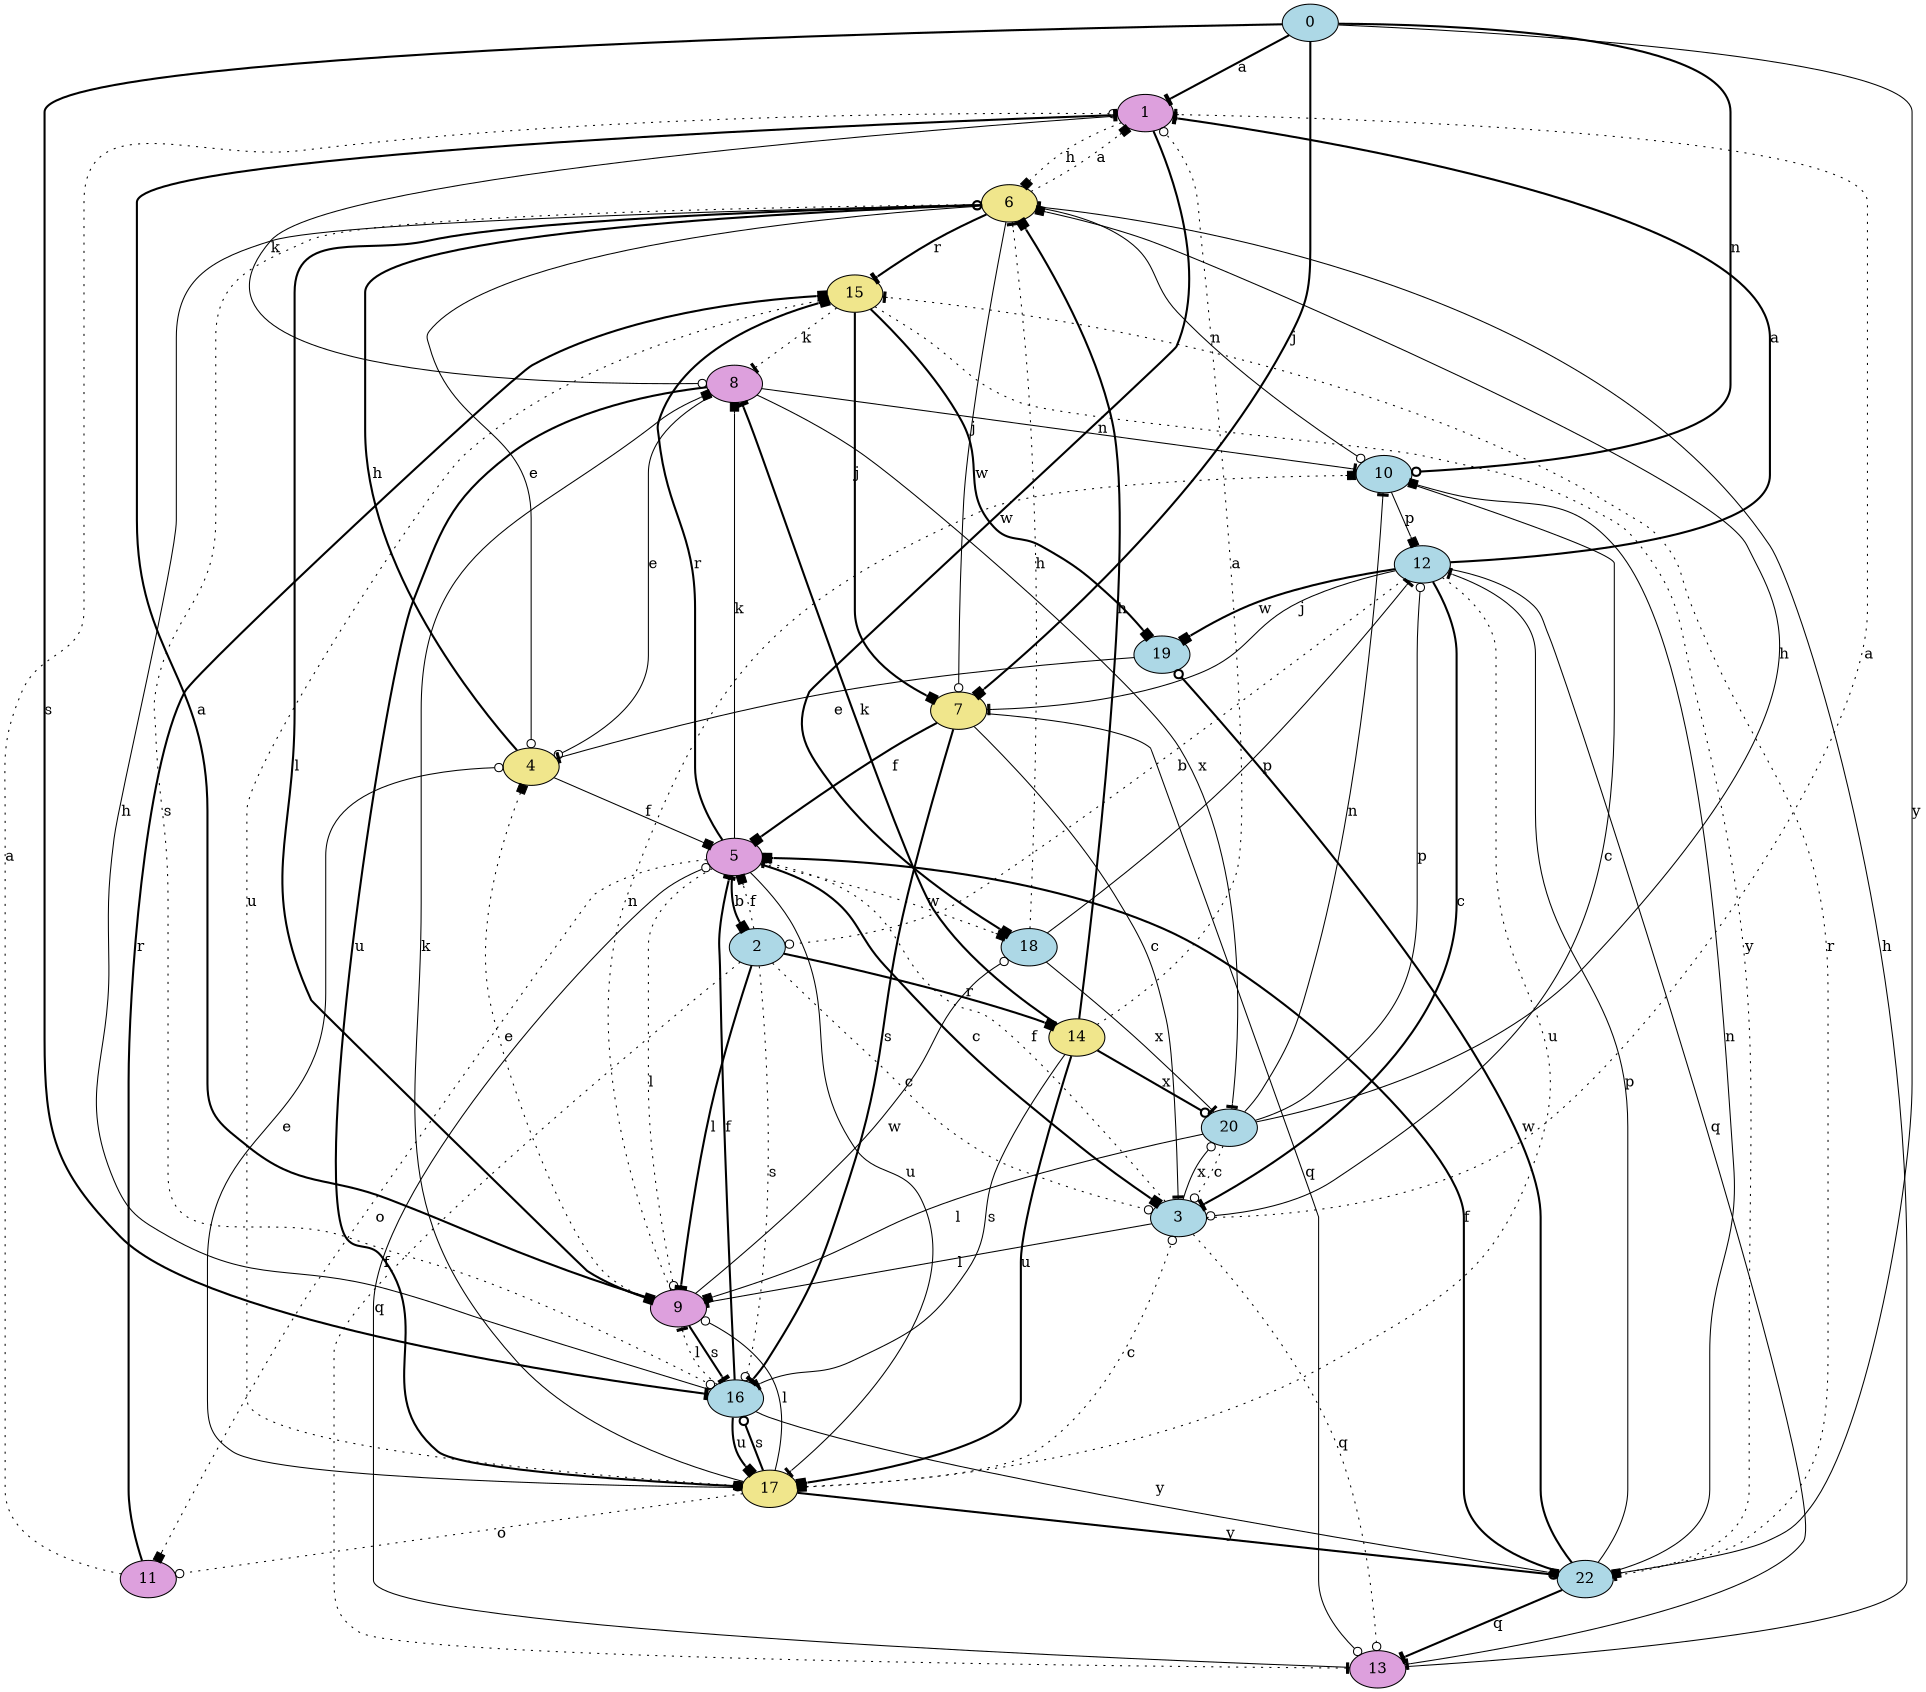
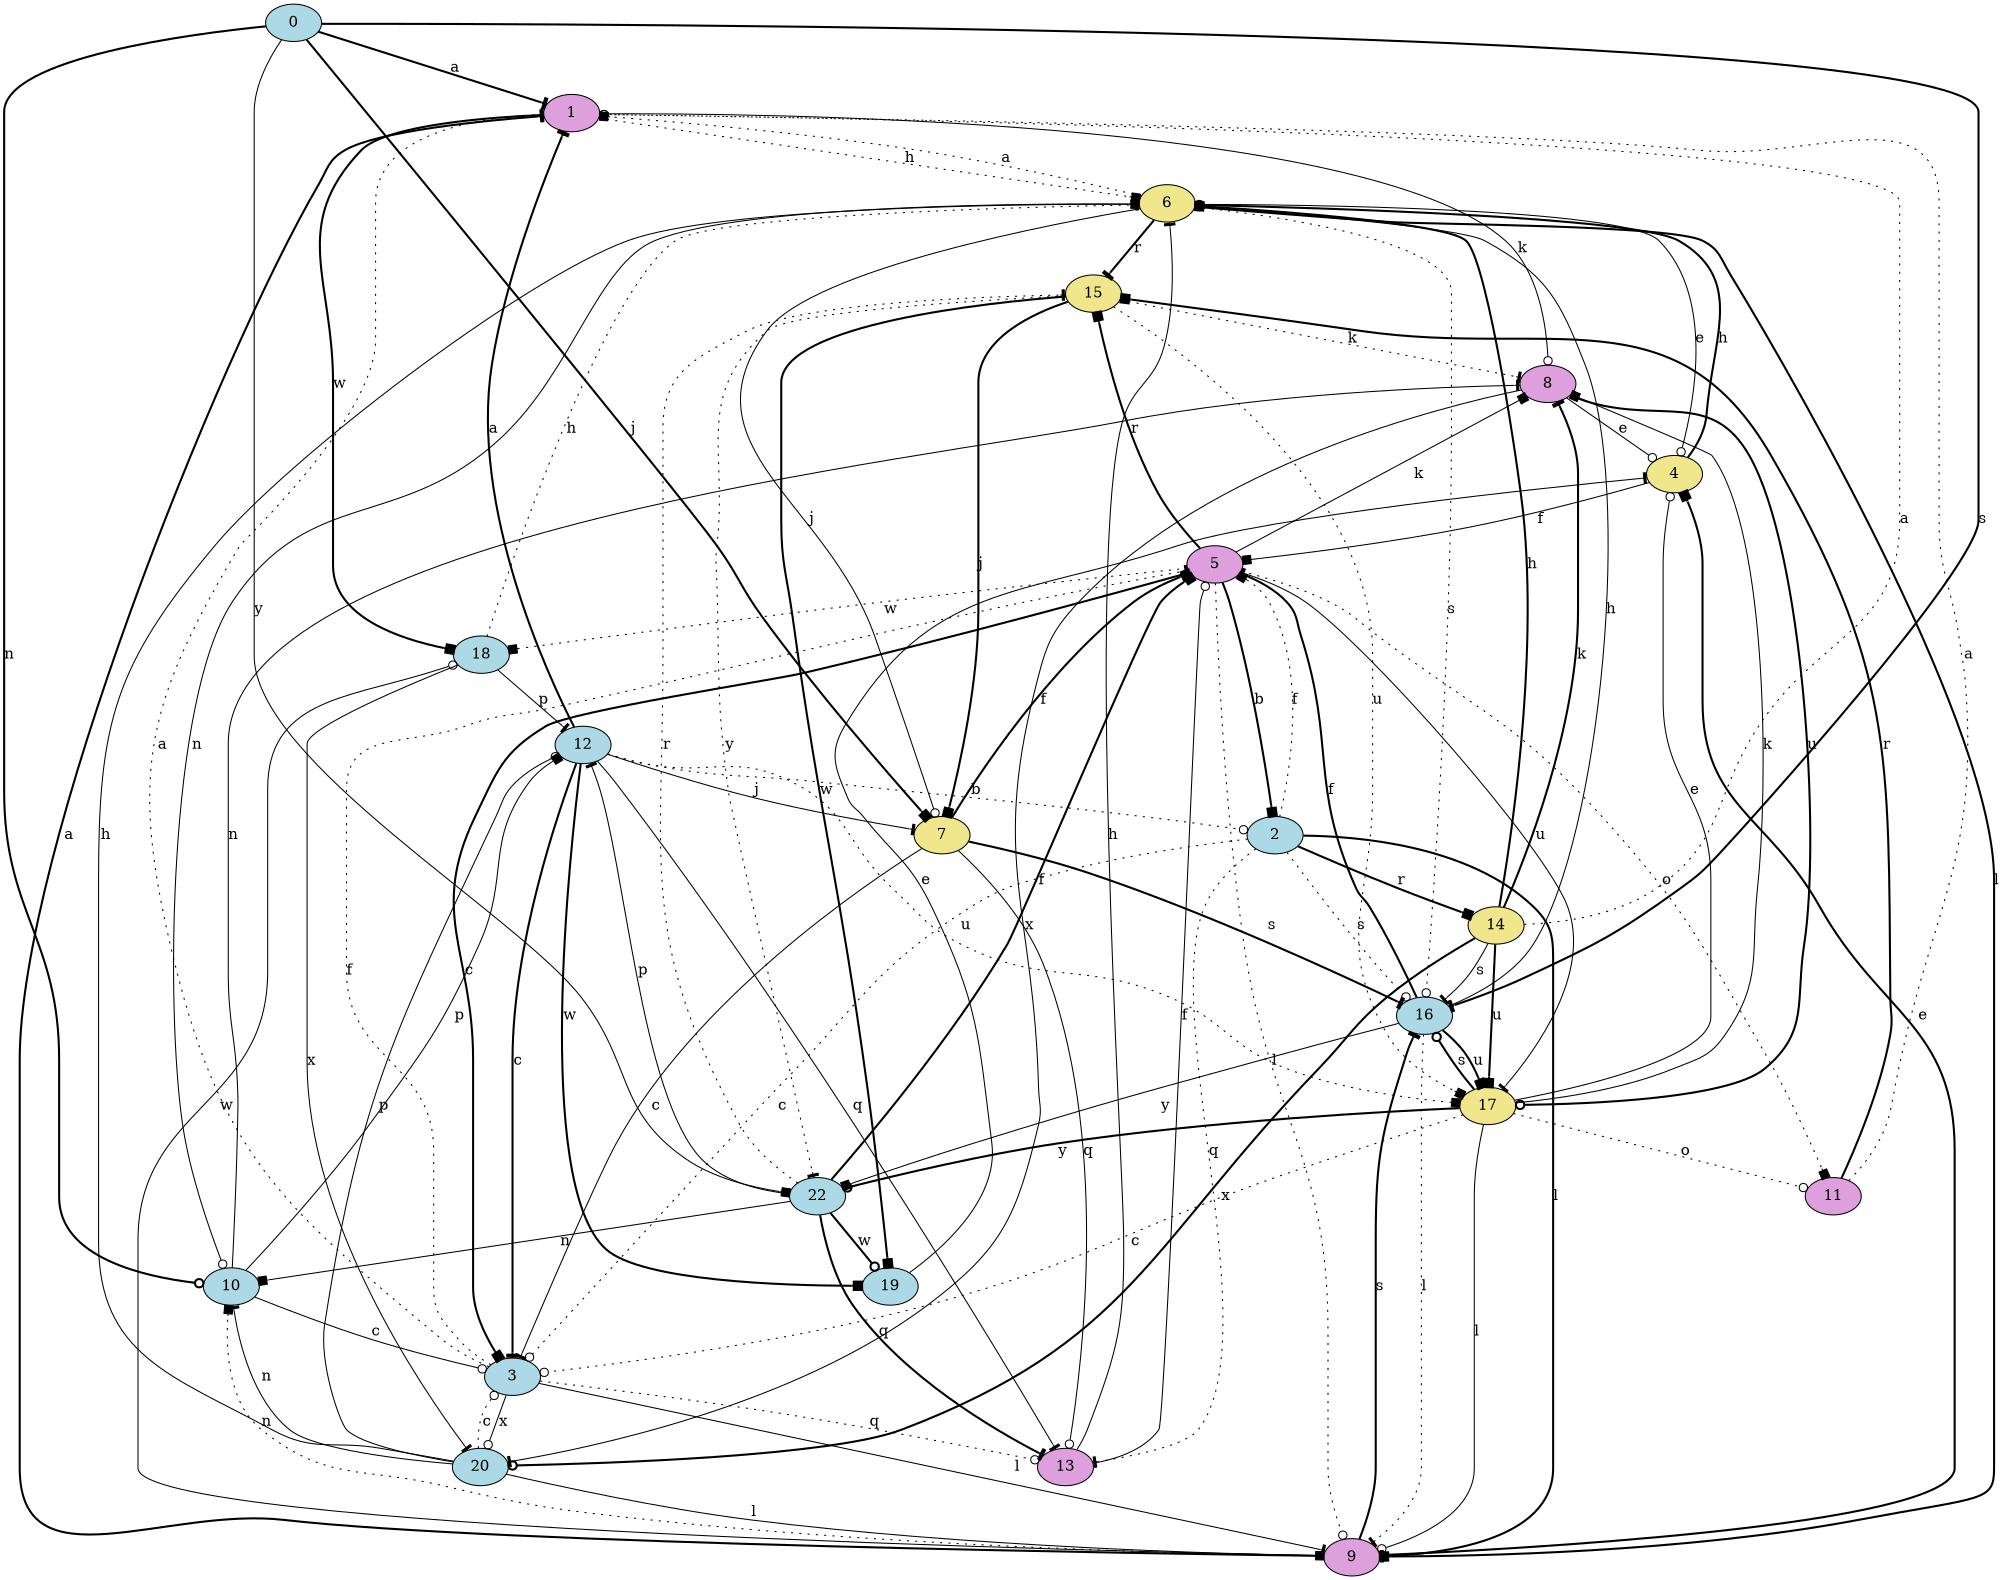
edge "8" -> "10": reversed
edge "9" -> "4": style dotted -> bold
